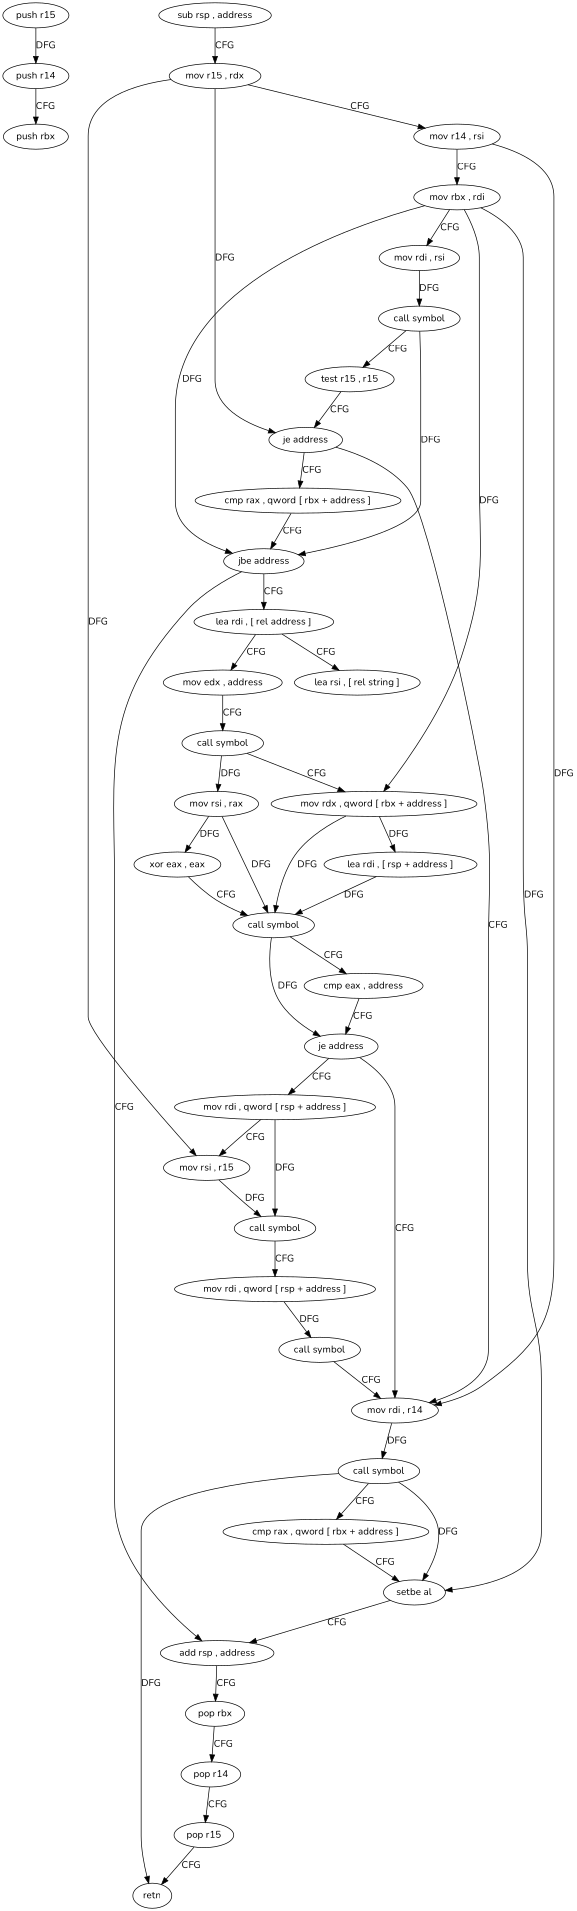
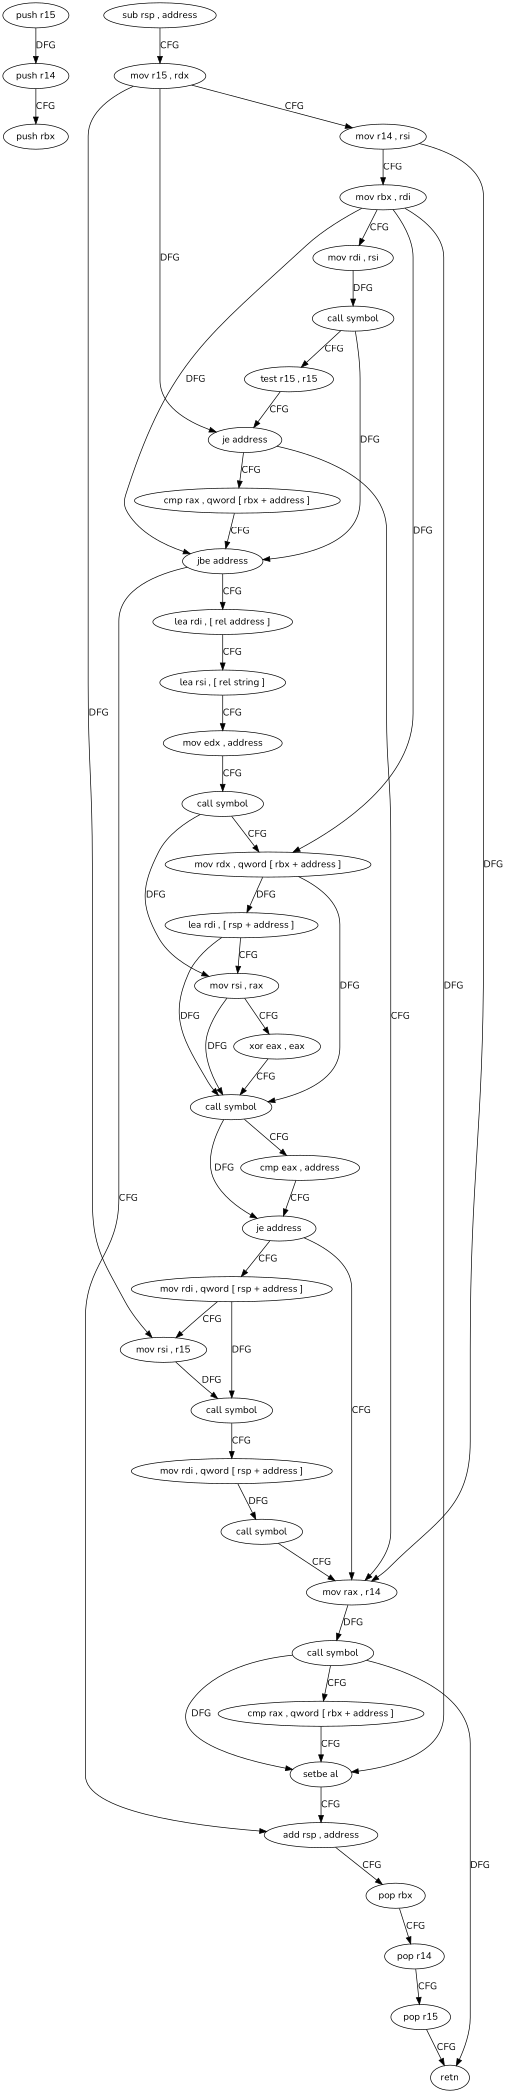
edge "lea rdi , [ rel address ]" -> "mov edx , address": now "lea rsi , [ rel string ]" -> "mov edx , address"
edge "mov rsi , rax" -> "xor eax , eax": label "DFG" -> "CFG"
edge "lea rdi , [ rsp + address ]" -> "mov rsi , rax": added, label "CFG"
node "mov rdi , r14": label "mov rdi , r14" -> "mov rax , r14"
